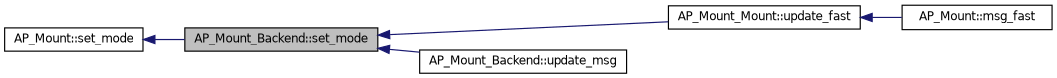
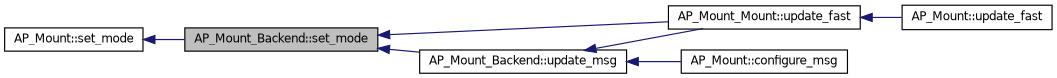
node "AP_Mount::msg_fast": label "AP_Mount::msg_fast" -> "AP_Mount::update_fast"
edge "AP_Mount_Mount::update_fast" -> "AP_Mount_Backend::update_msg": added
node "AP_Mount::configure_msg": added
